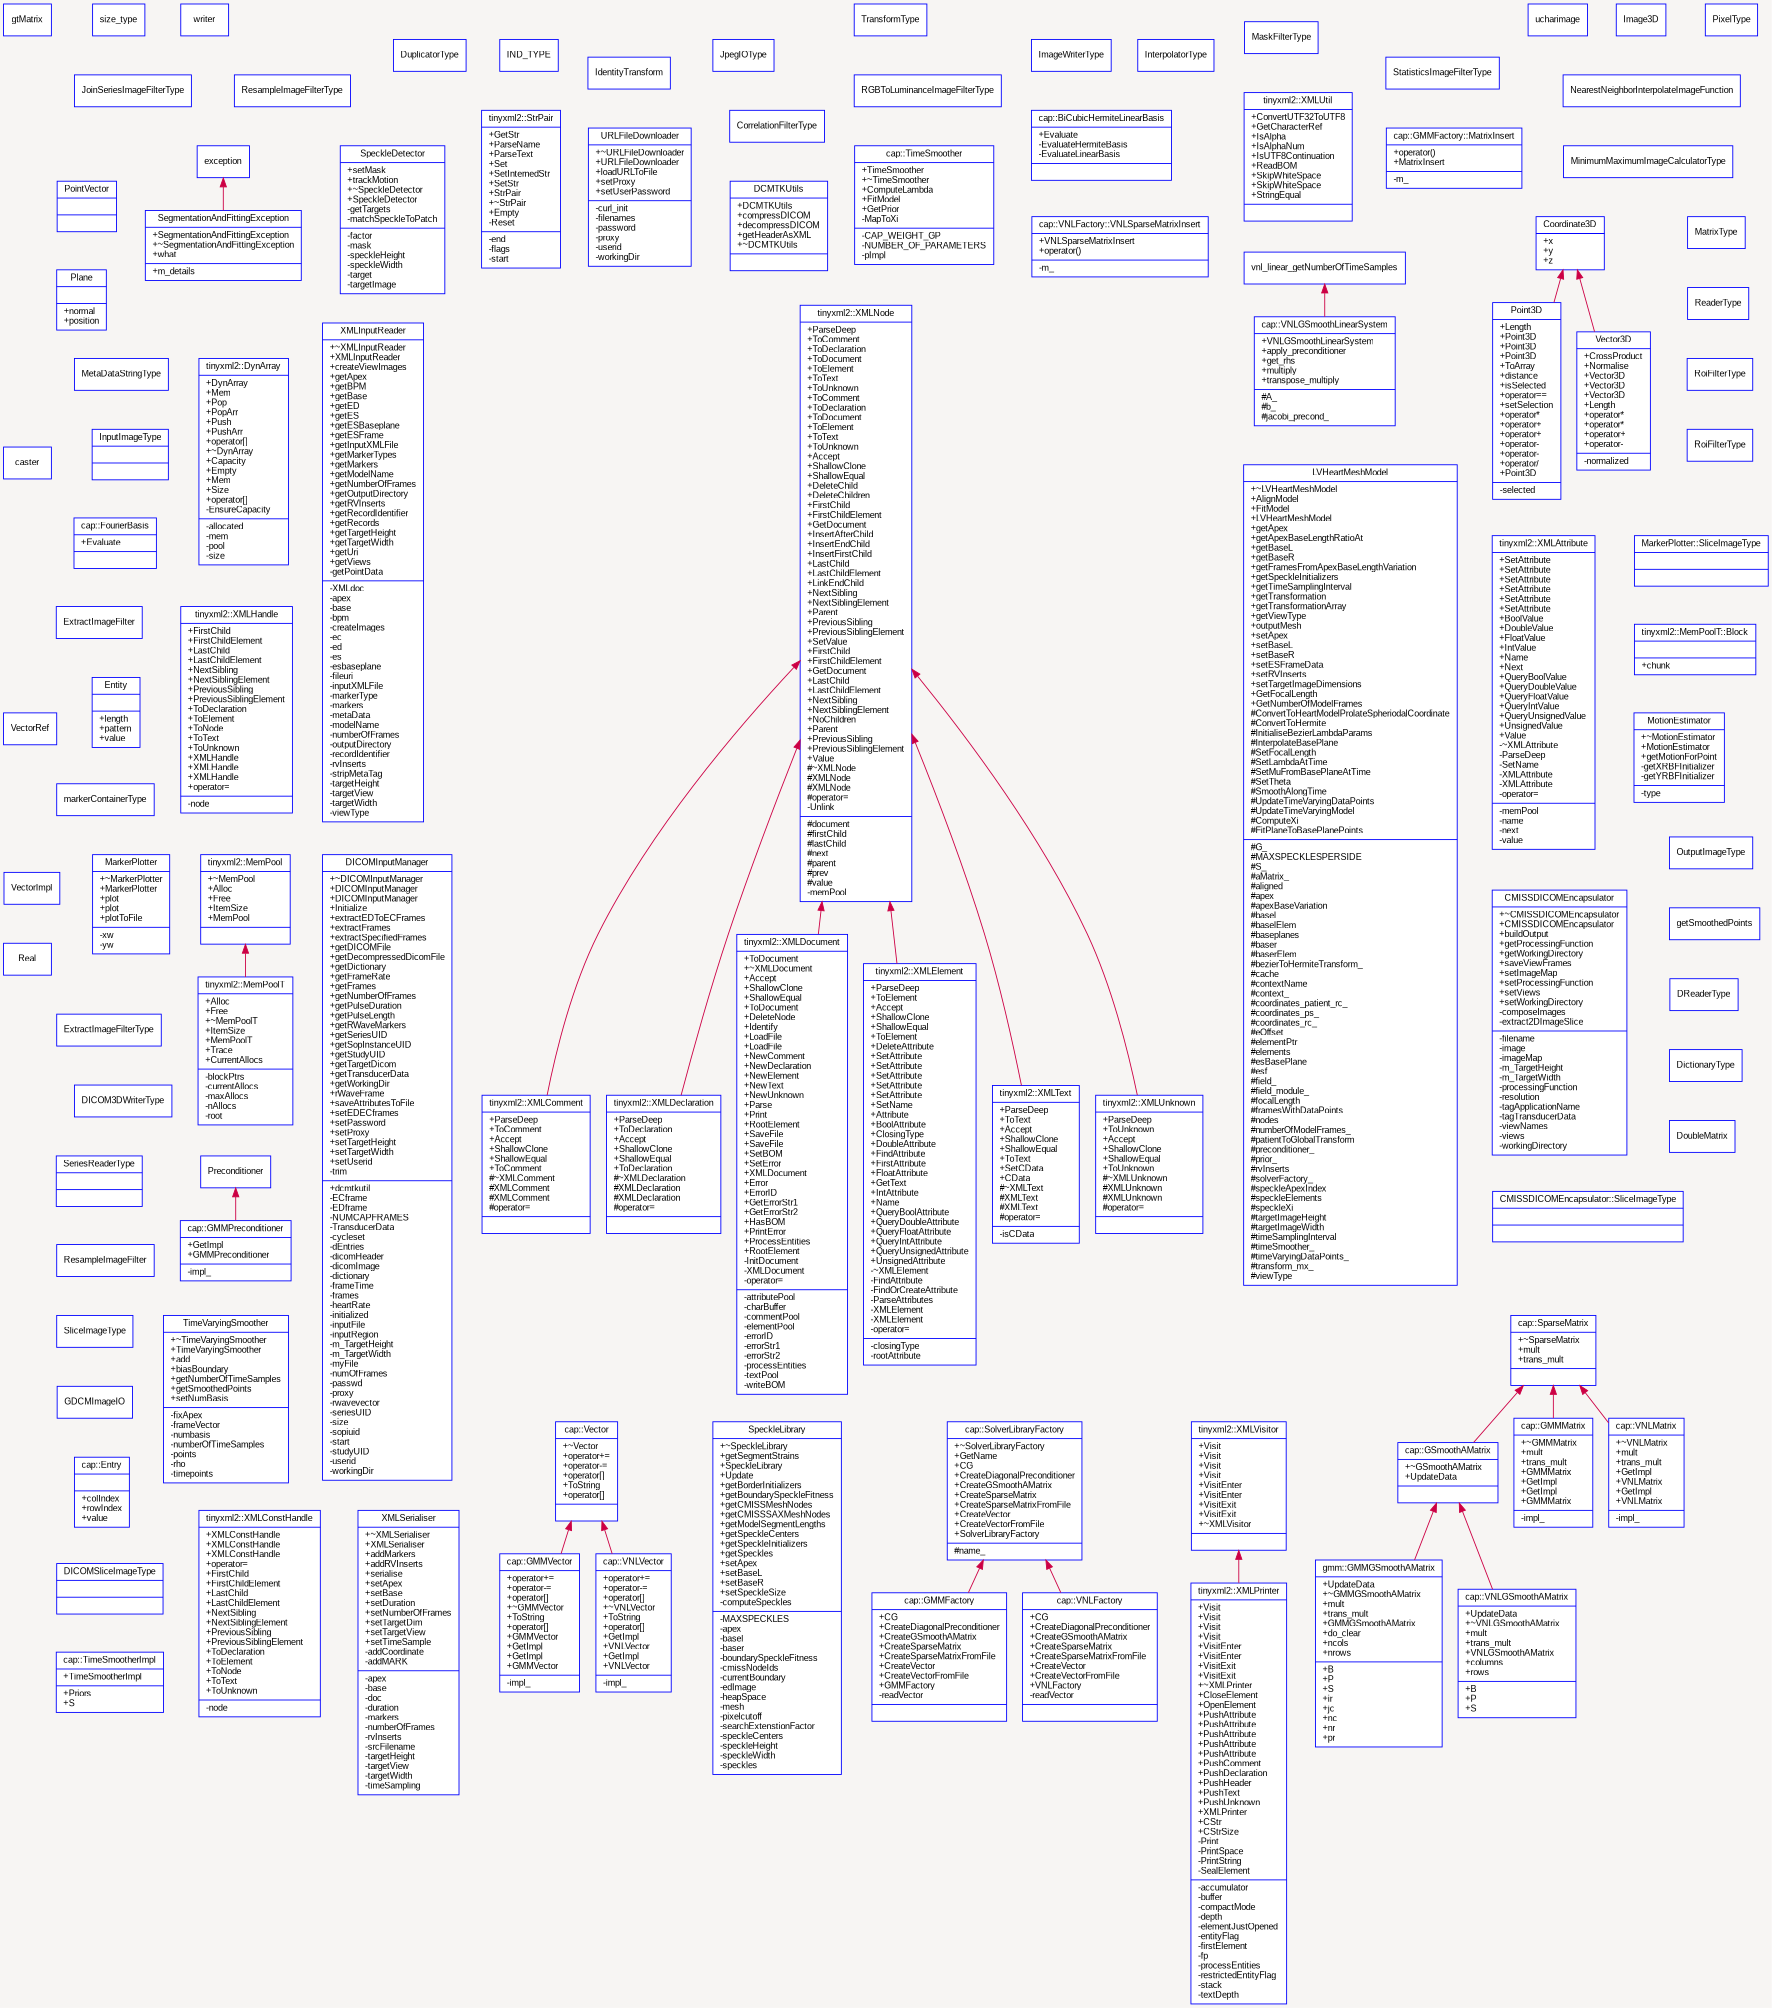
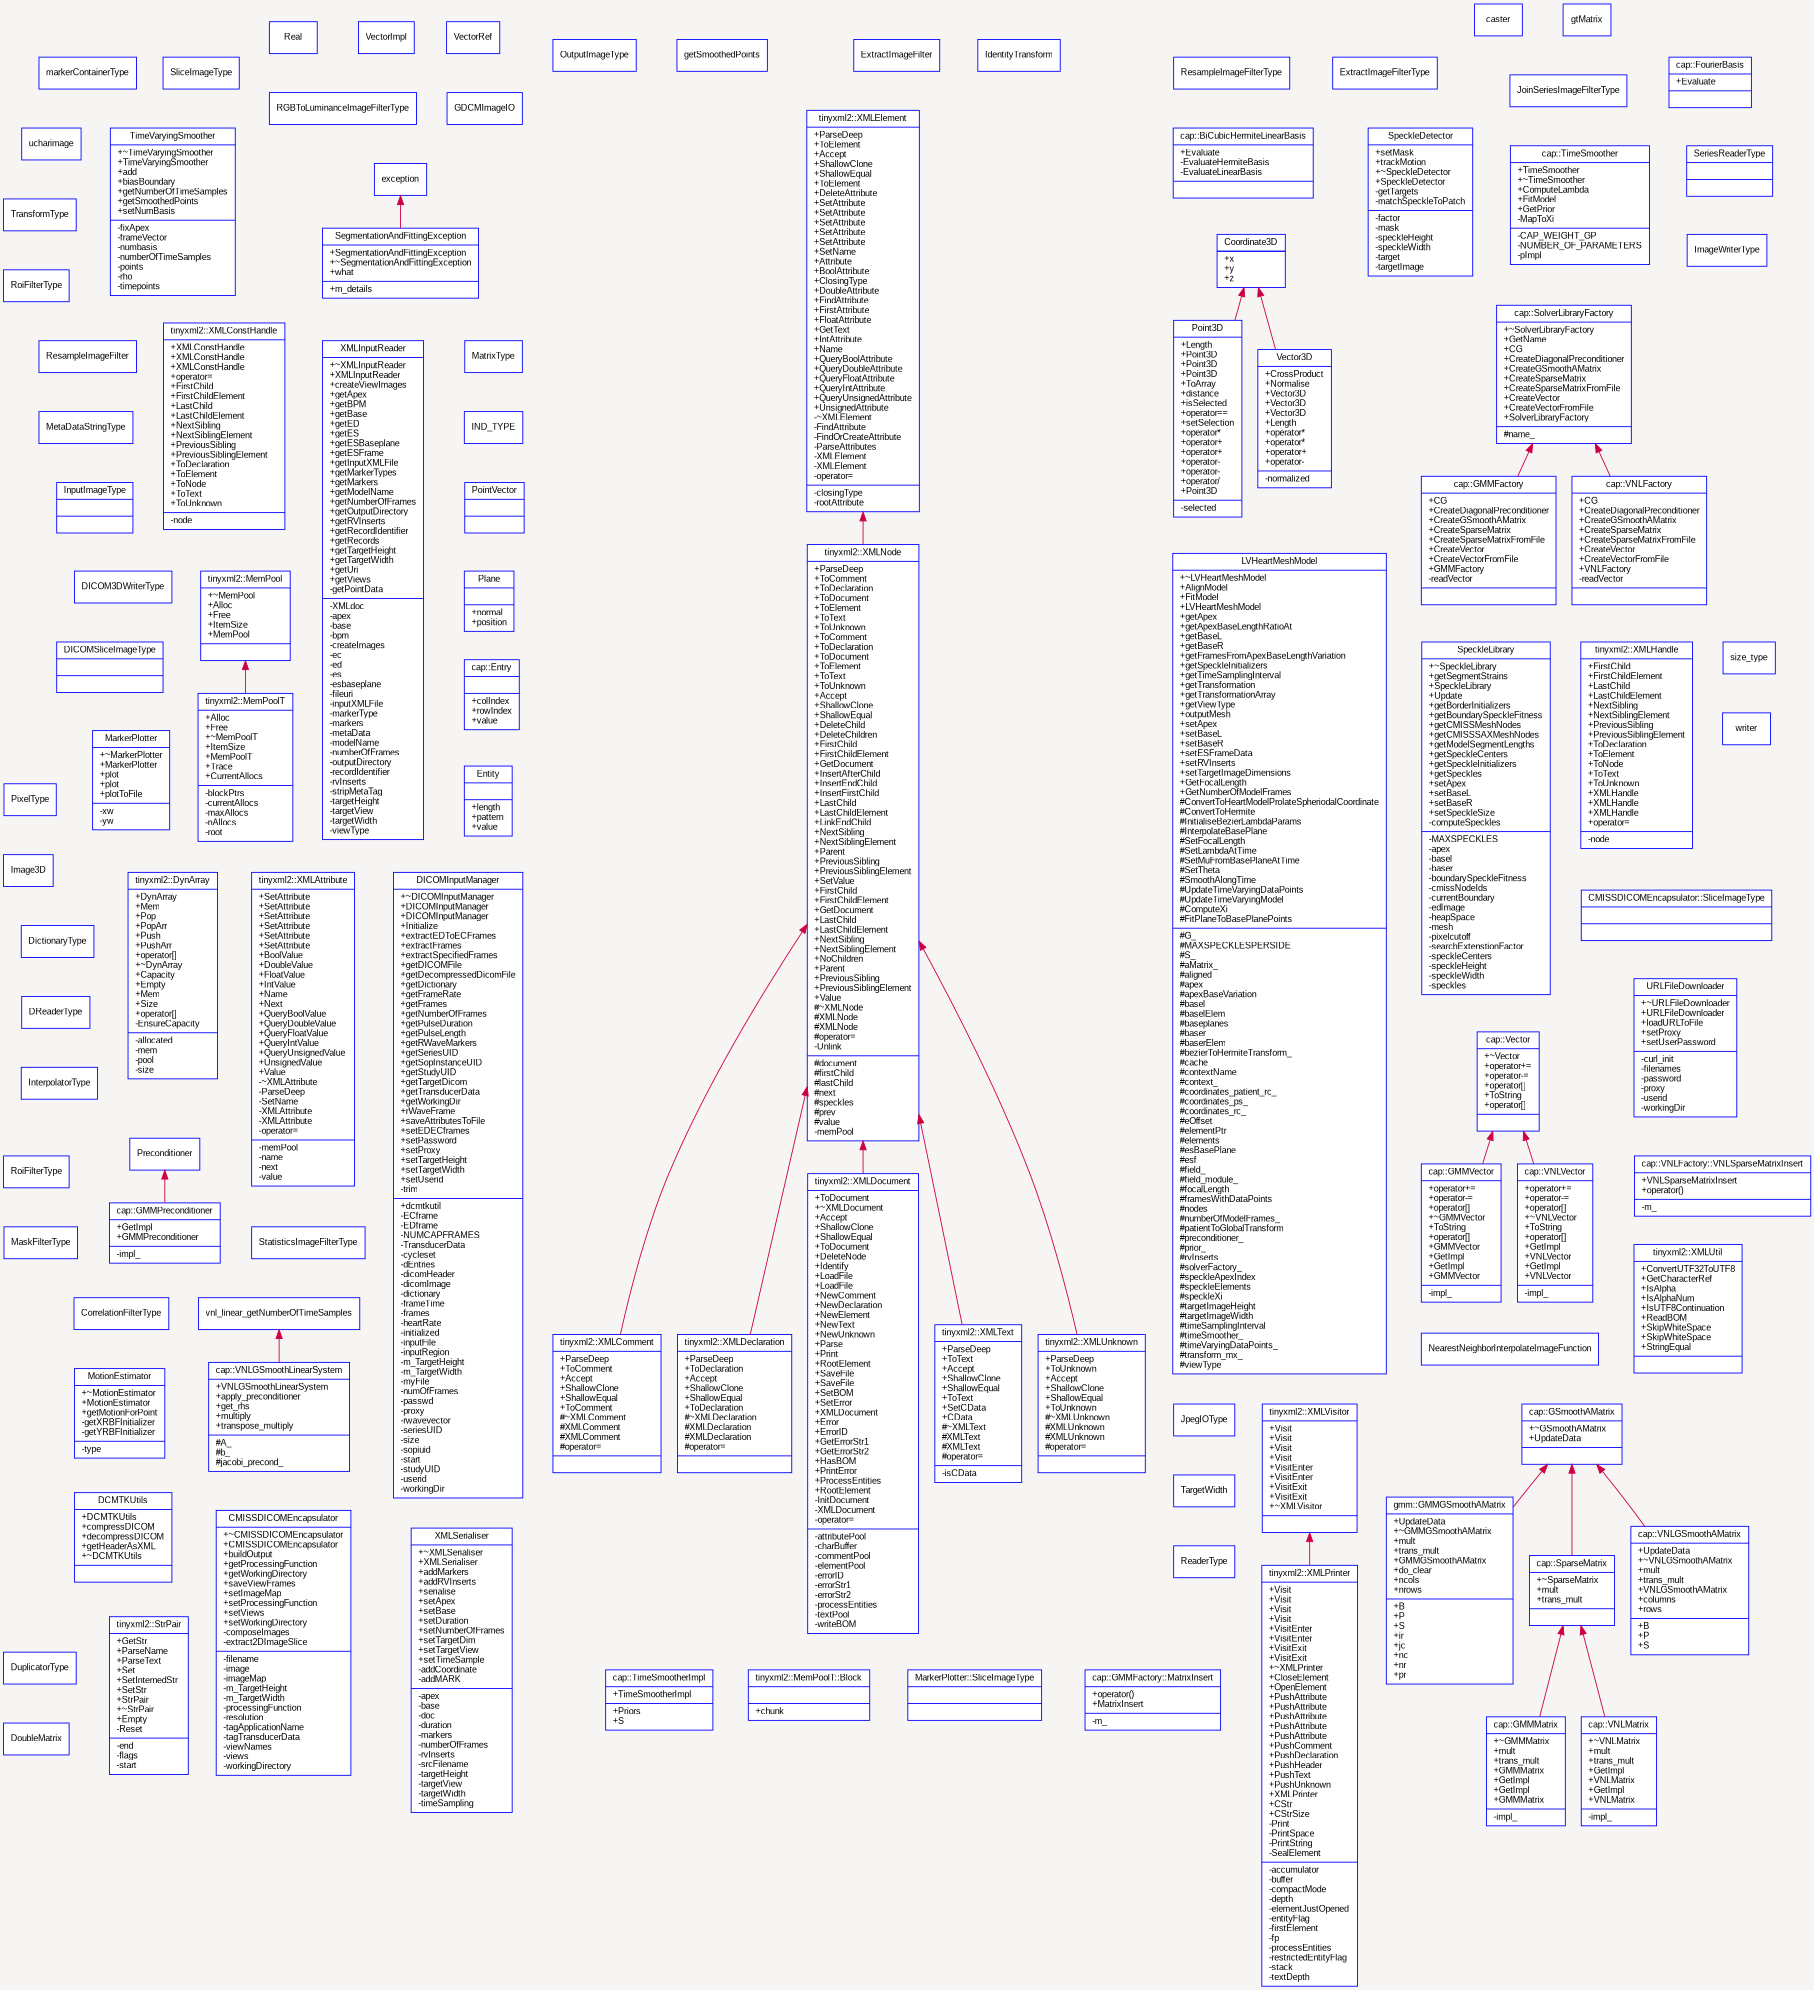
node "MinimumMaximumImageCalculatorType": label "MinimumMaximumImageCalculatorType" -> "TargetWidth"
node "tinyxml2::XMLNode": text "#parent" -> "#speckles"
edge "tinyxml2::XMLElement" -> "tinyxml2::XMLNode": reversed
edge "cap::GSmoothAMatrix" -> "cap::SparseMatrix": reversed
